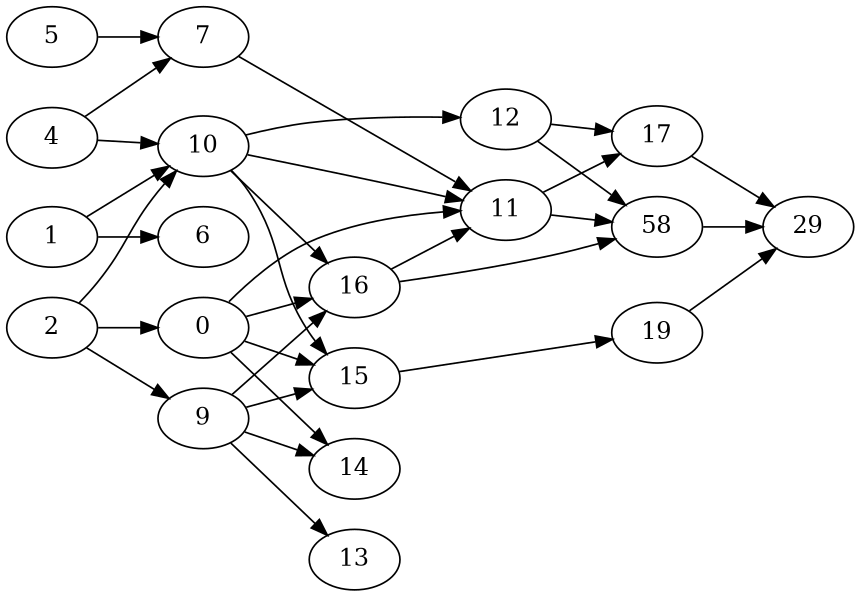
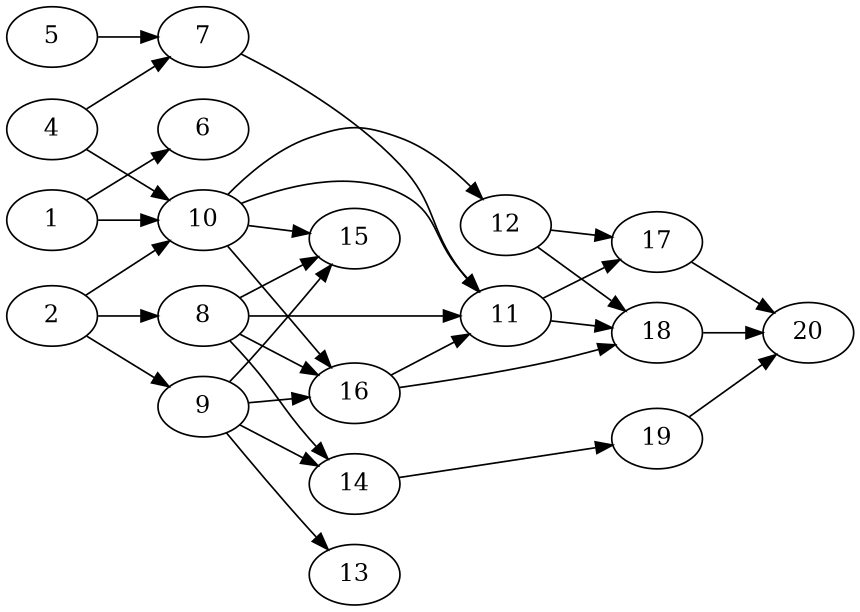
node "58": label "58" -> "18"
node "29": label "29" -> "20"
node "0": label "0" -> "8"
edge "15" -> "19": now "14" -> "19"
